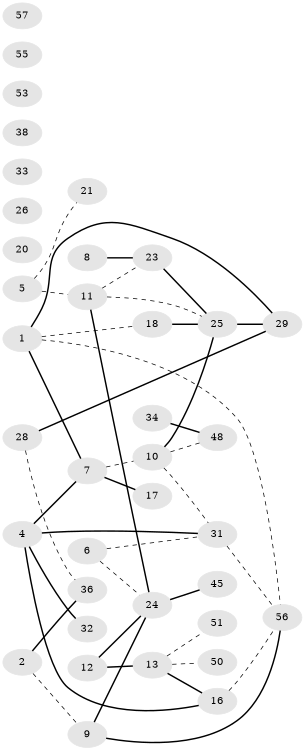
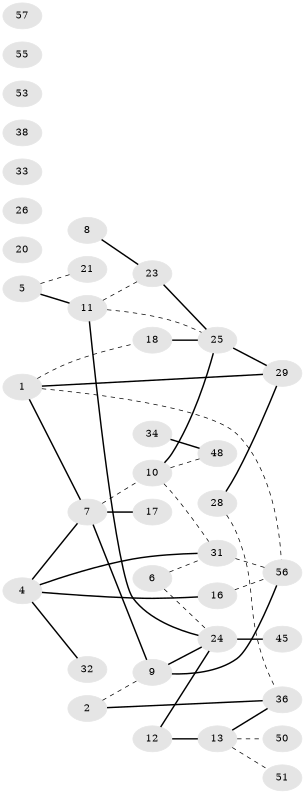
edge "5" -- "11": style dashed -> bold
edge "7" -- "9": added
edge "13" -- "16": now "13" -- "36"
